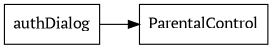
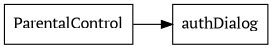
edge "authDialog" -> "ParentalControl": reversed
